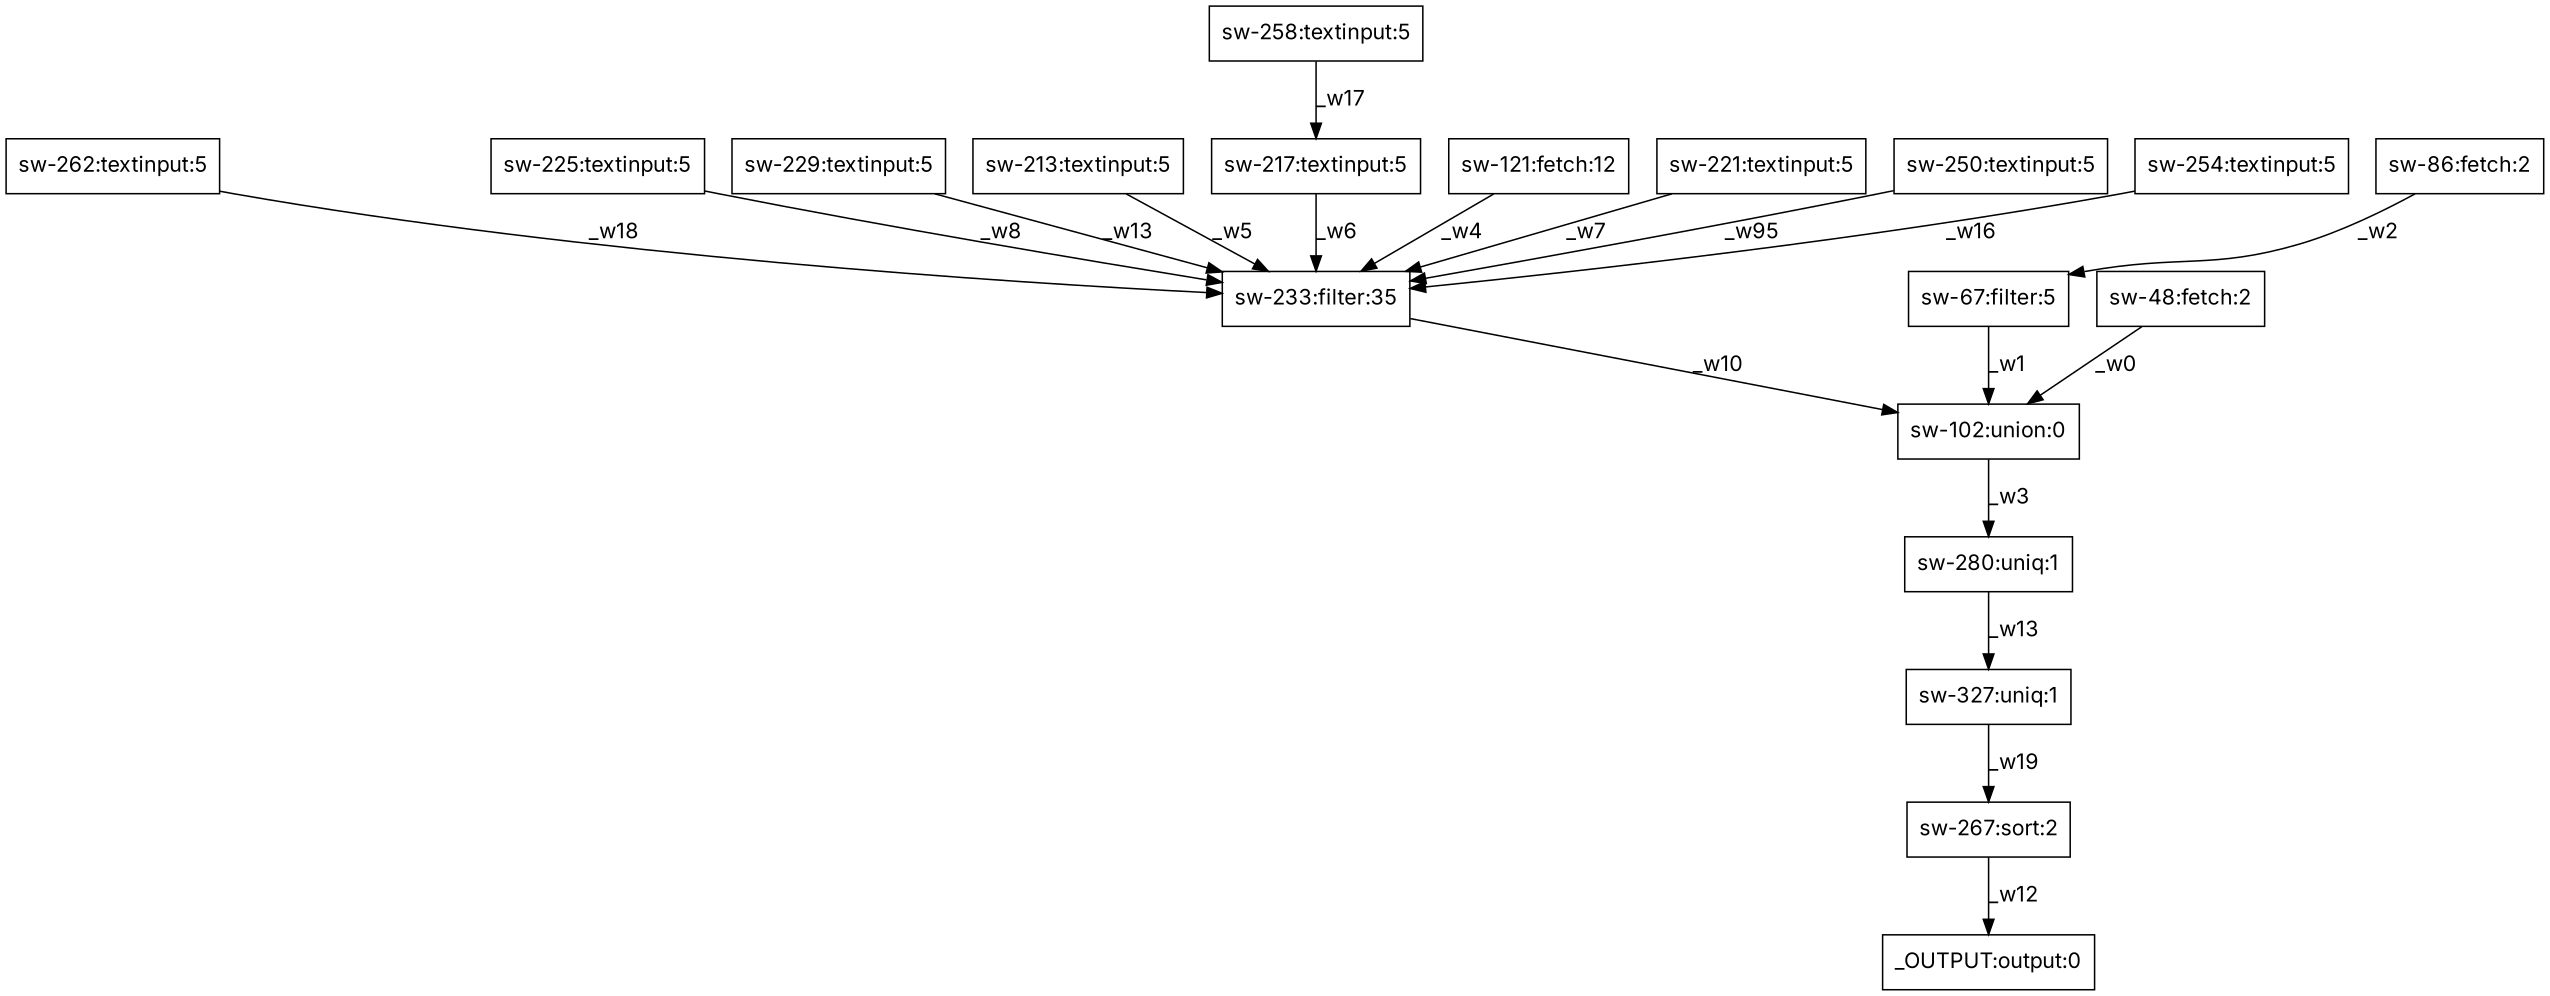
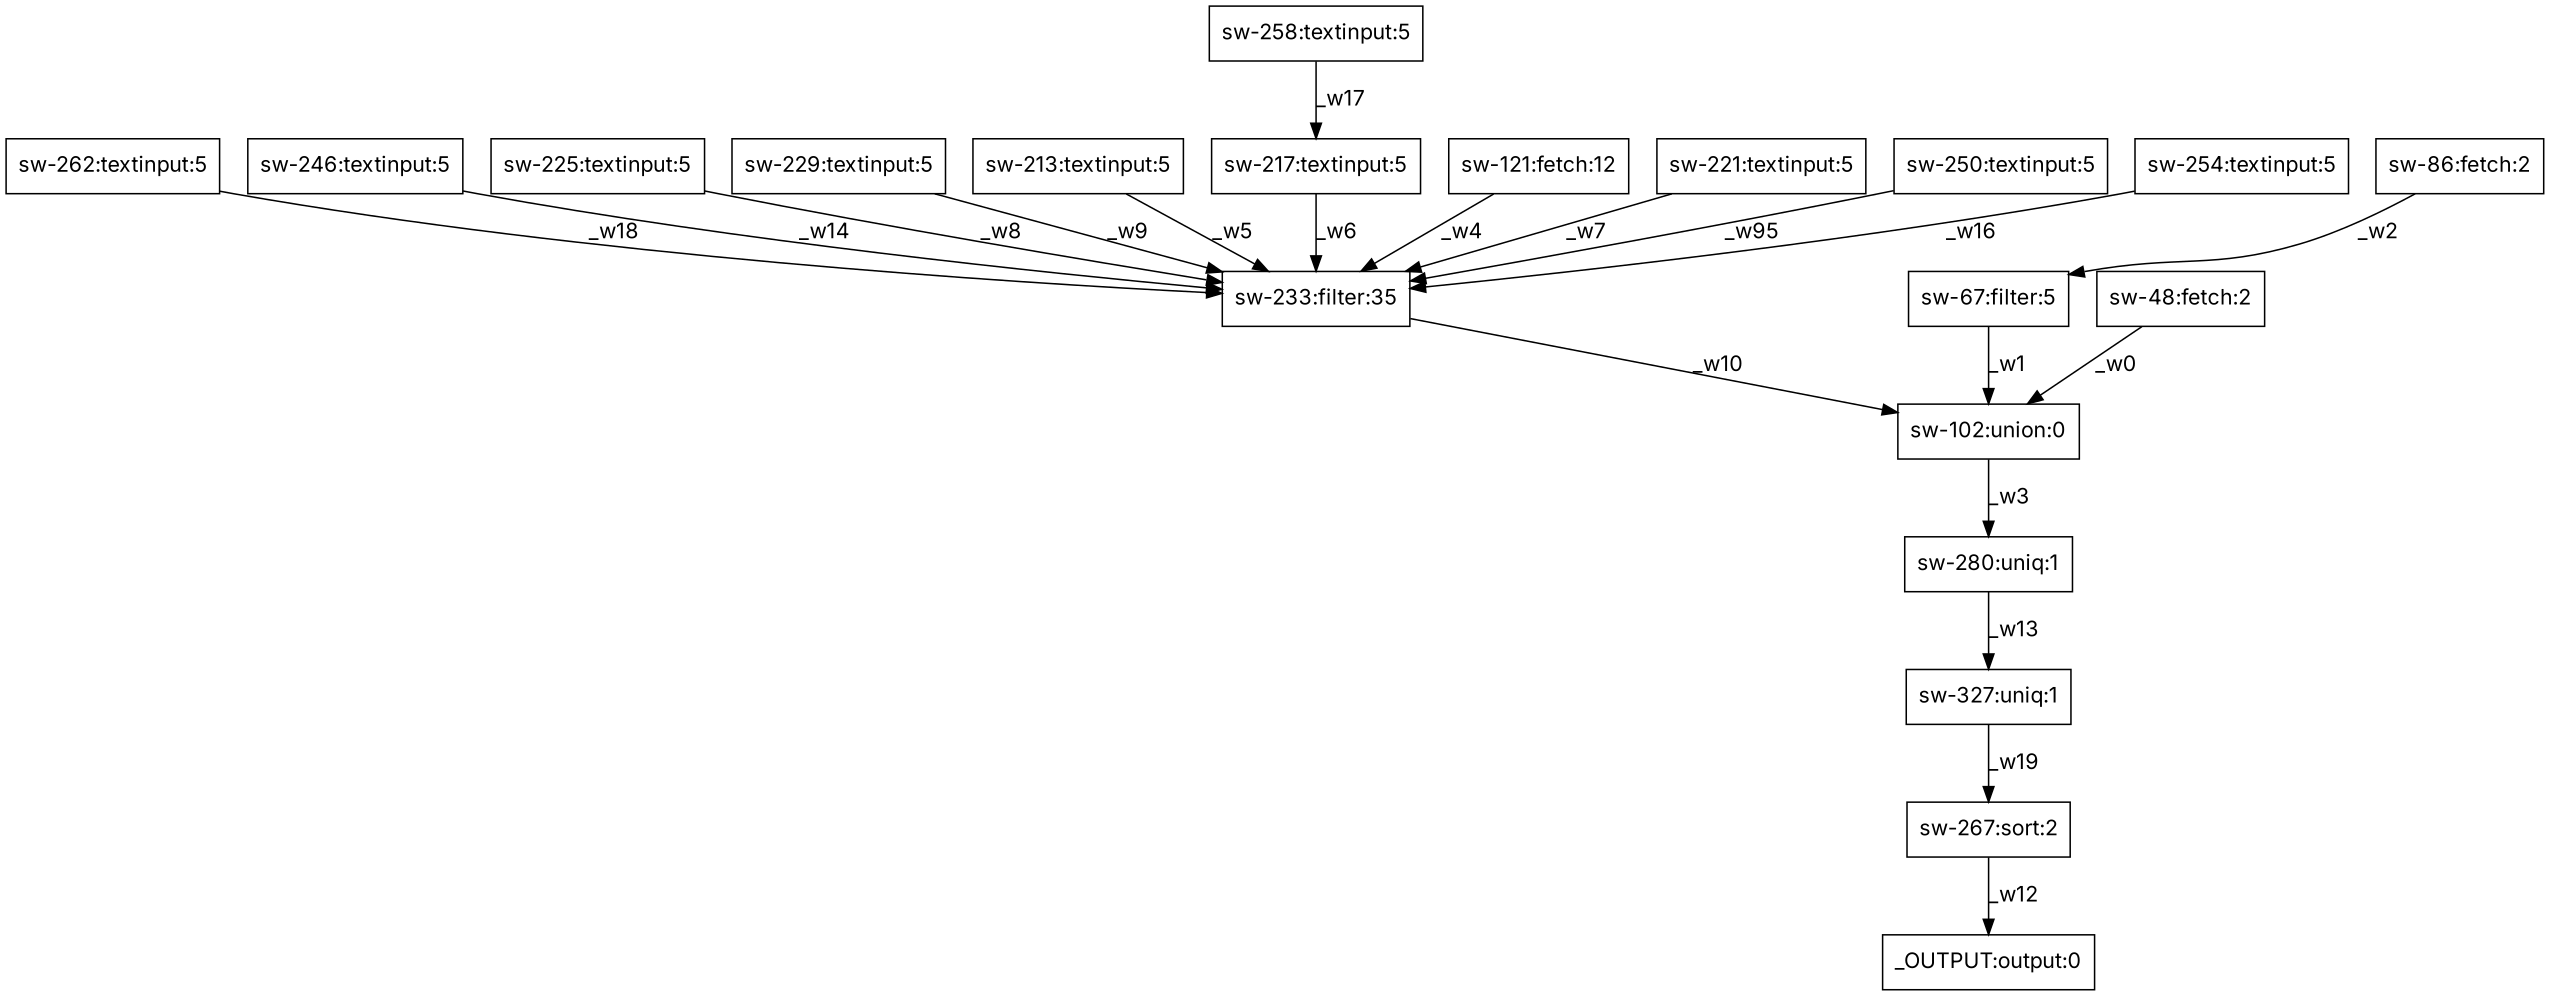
node "sw-246:textinput:5": added
edge "sw-229:textinput:5" -> "sw-233:filter:35": label "_w13" -> "_w9"
